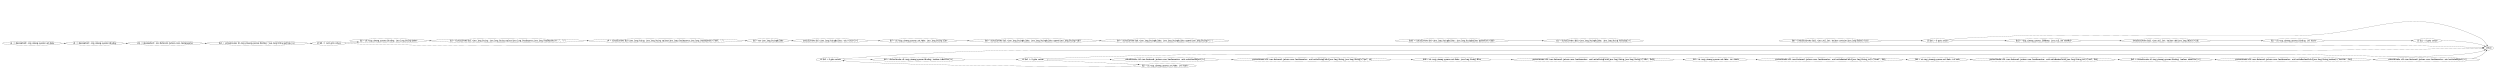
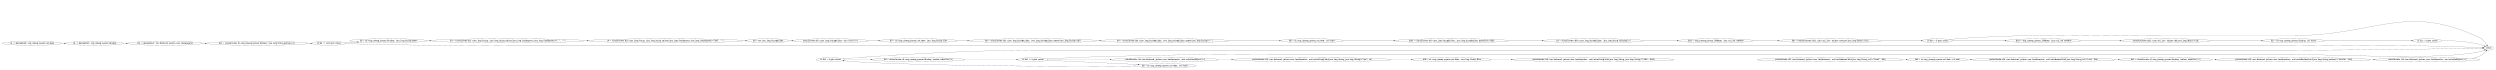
node "$i0 = r6.<org.yinwang.pysonar.ast.Node: int start>": added
node "$r12 = <org.yinwang.pysonar.JSONDump: java.util.Set seenRef>": added
node "$i3 = r6.<org.yinwang.pysonar.ast.Node: int start>": removed
